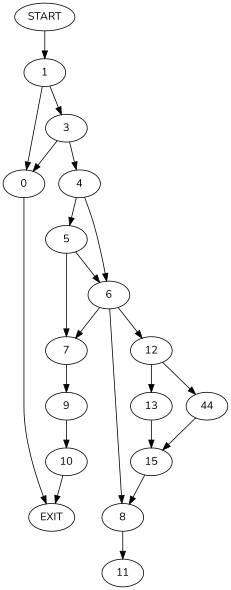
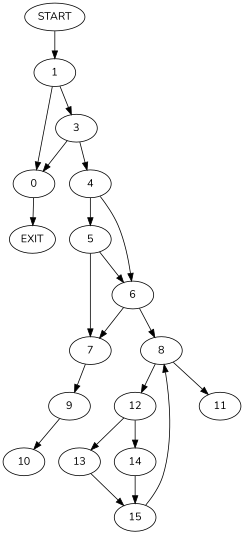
edge "6" -> "12": now "8" -> "12"
node "44": label "44" -> "14"
edge "10" -> "EXIT": removed
